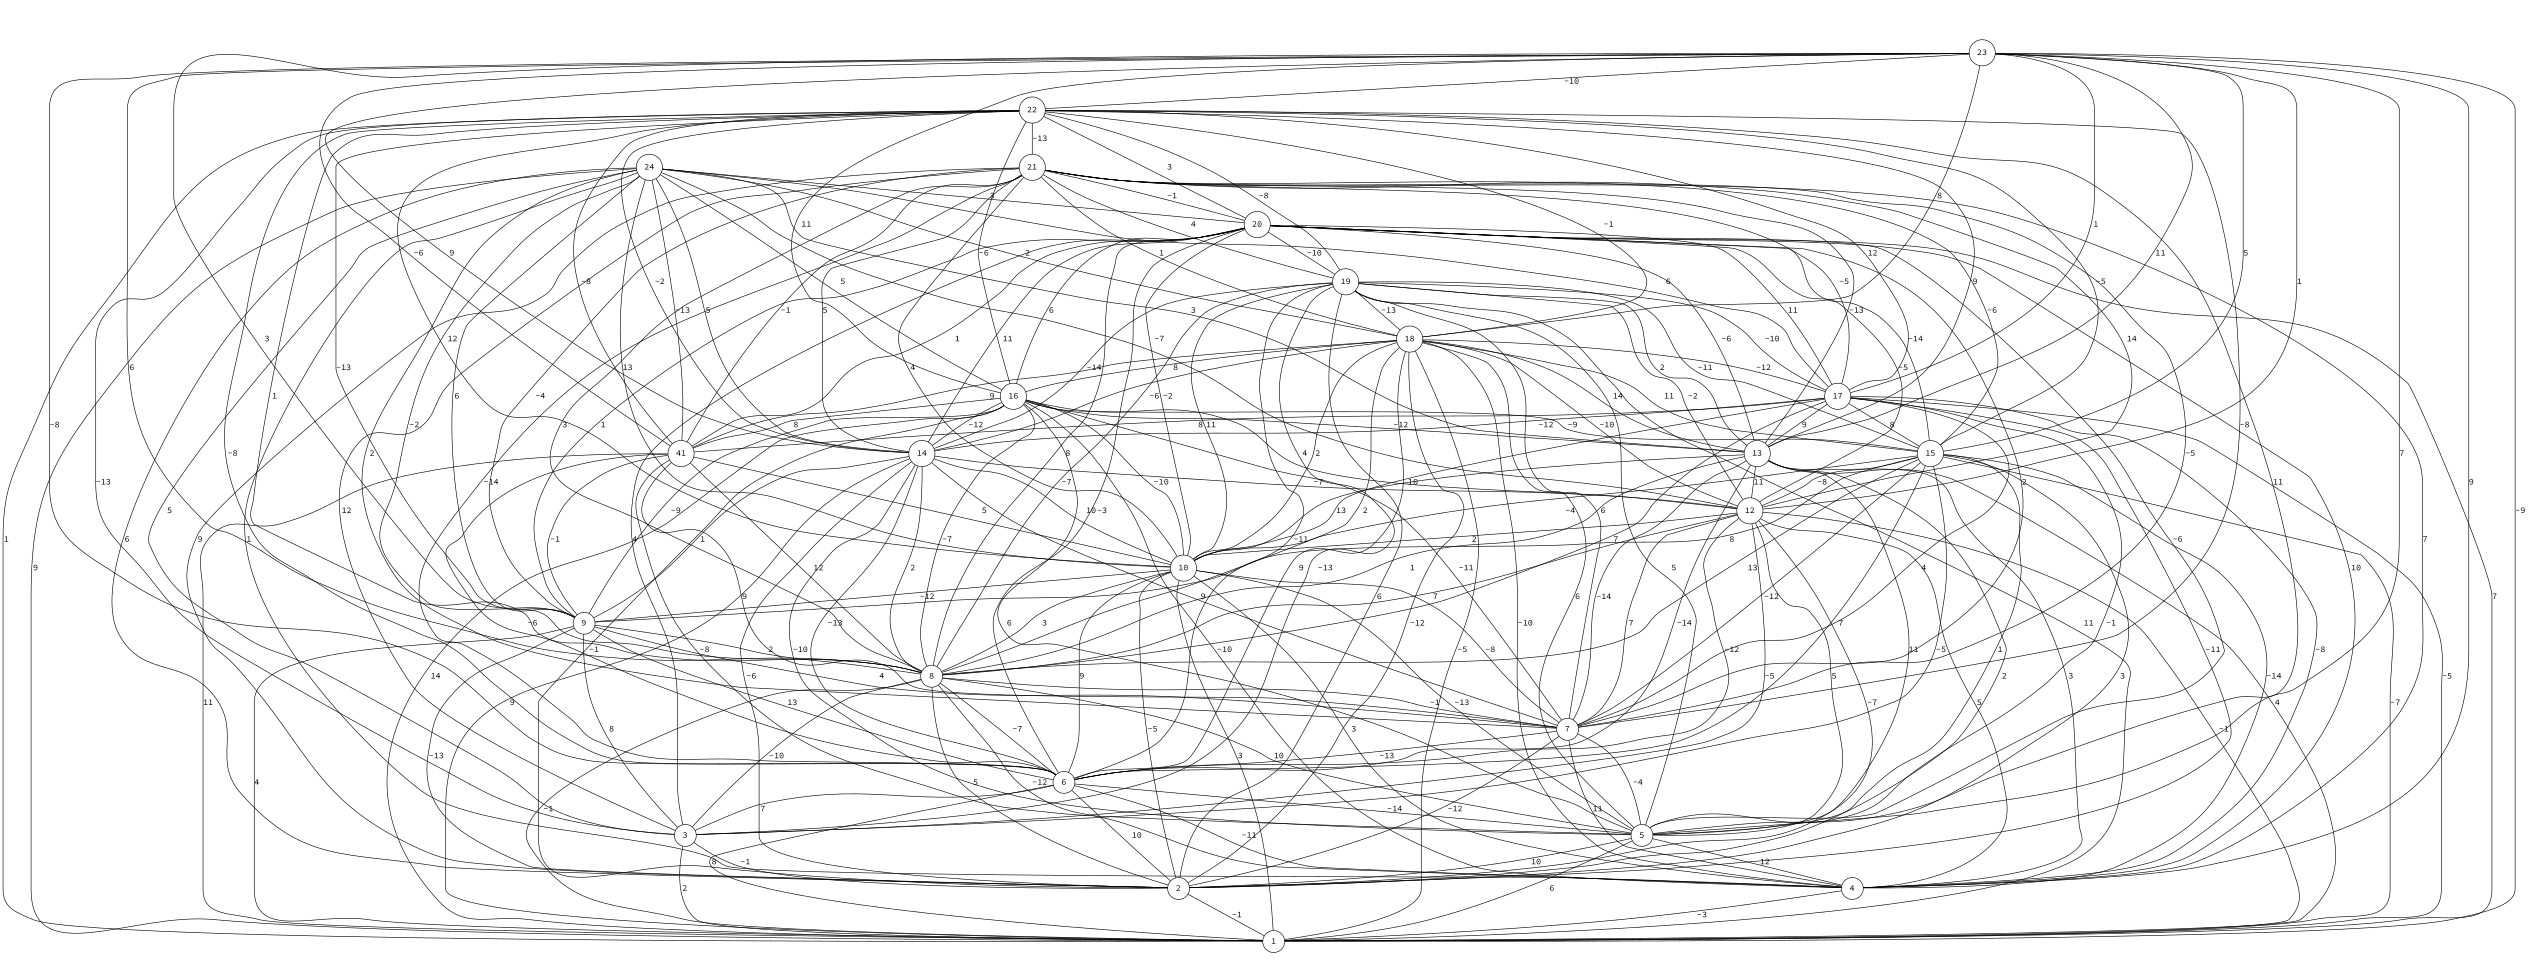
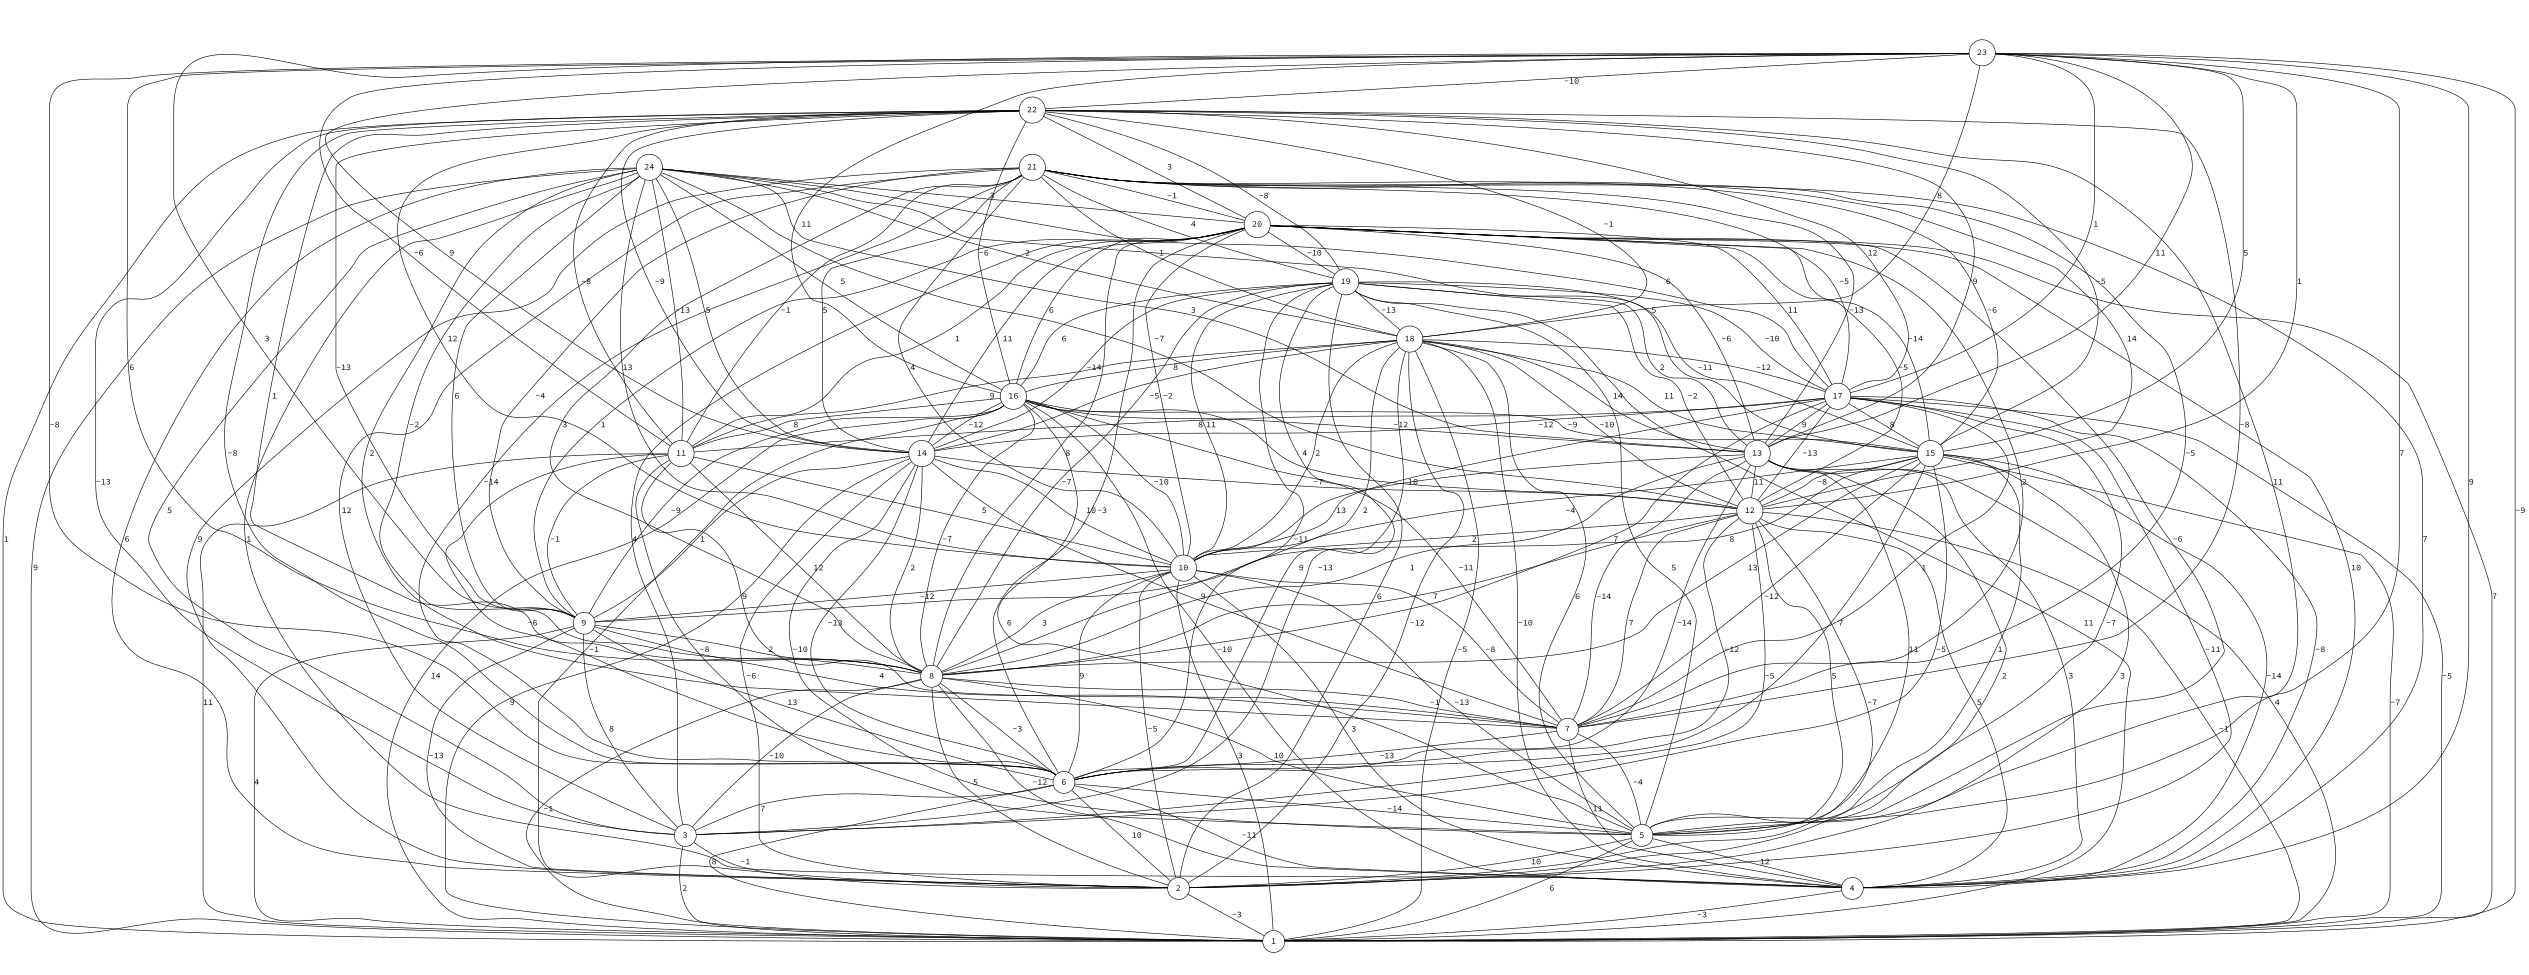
edge "22" -- "21": removed, label "-13"
edge "24" -- "15": added, label "5"
edge "22" -- "14": label "-2" -> "-9"
edge "18" -- "14": label "-6" -> "-5"
node "41": label "41" -> "11"
edge "17" -- "12": added, label "-13"
edge "19" -- "7": now "19" -- "16"
edge "17" -- "7": label "4" -> "1"
edge "17" -- "5": label "-1" -> "-7"
edge "8" -- "6": label "-7" -> "-3"
edge "7" -- "2": removed, label "-12"
edge "2" -- "1": label "-1" -> "-3"
